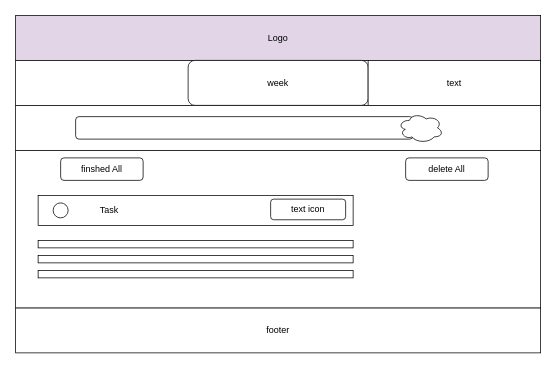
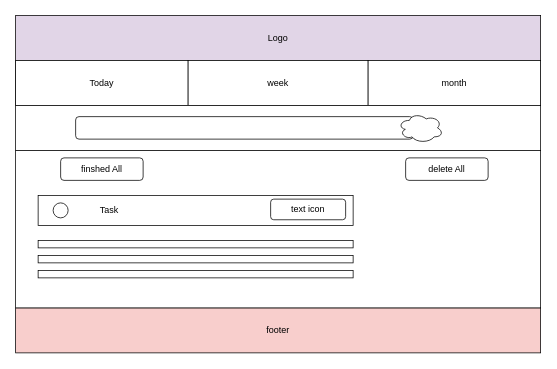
node "Today": added
node "week": shape rounded rectangle -> rectangle
node "text": label "text" -> "month"
node "footer": fillcolor #ffffff -> #f8cecc
